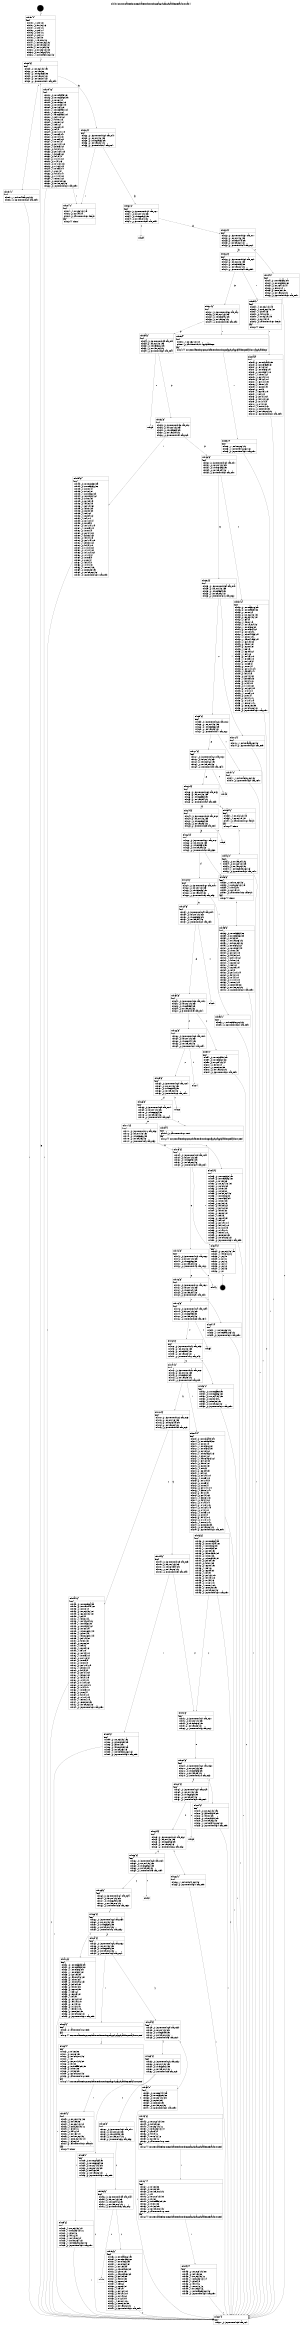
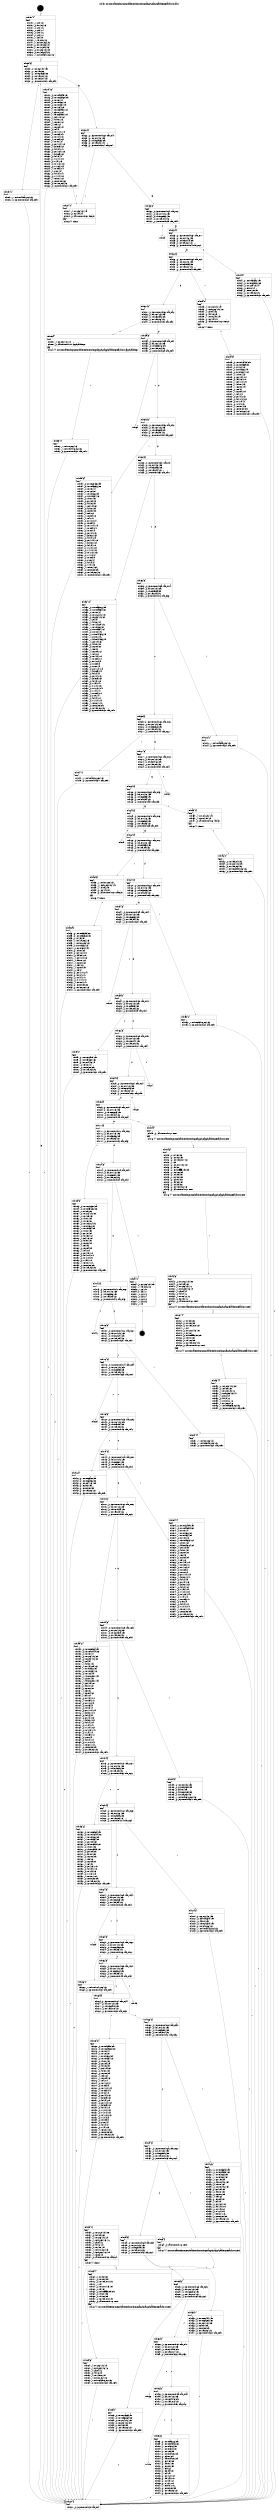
node "0x401d0f [52]": added
edge "0x401b53 [88]" -> "0x4017f2 [25]": reversed
node "0x40213e [134]": added
edge "0x401c6f [44]" -> "0x401c9b [46]": reversed
node "0x402336": added
